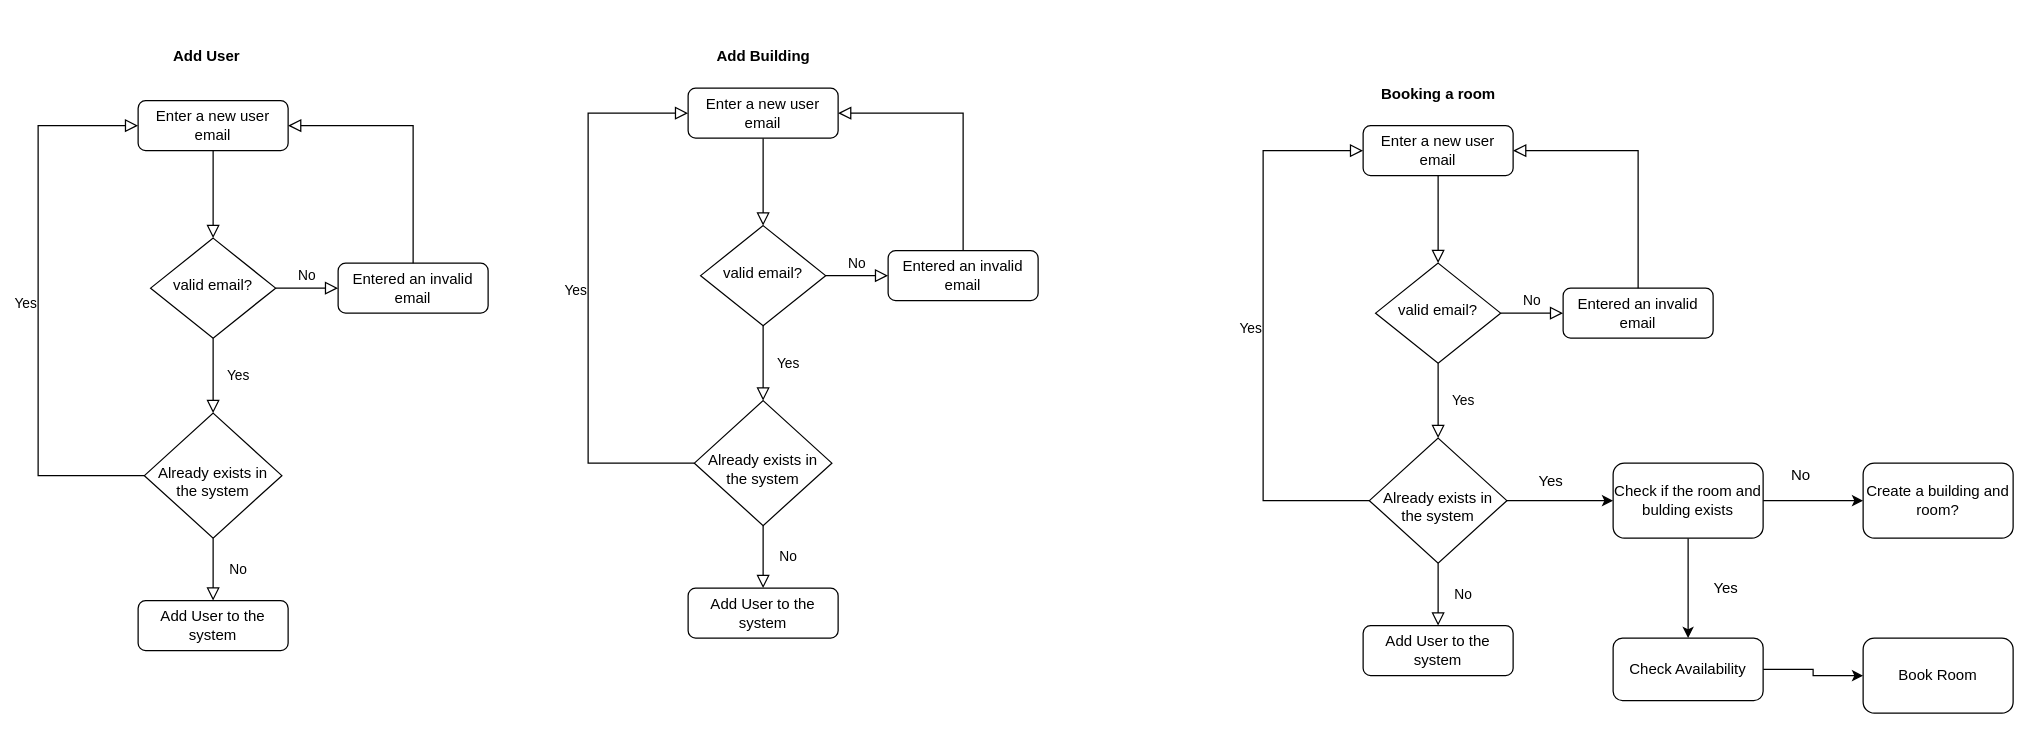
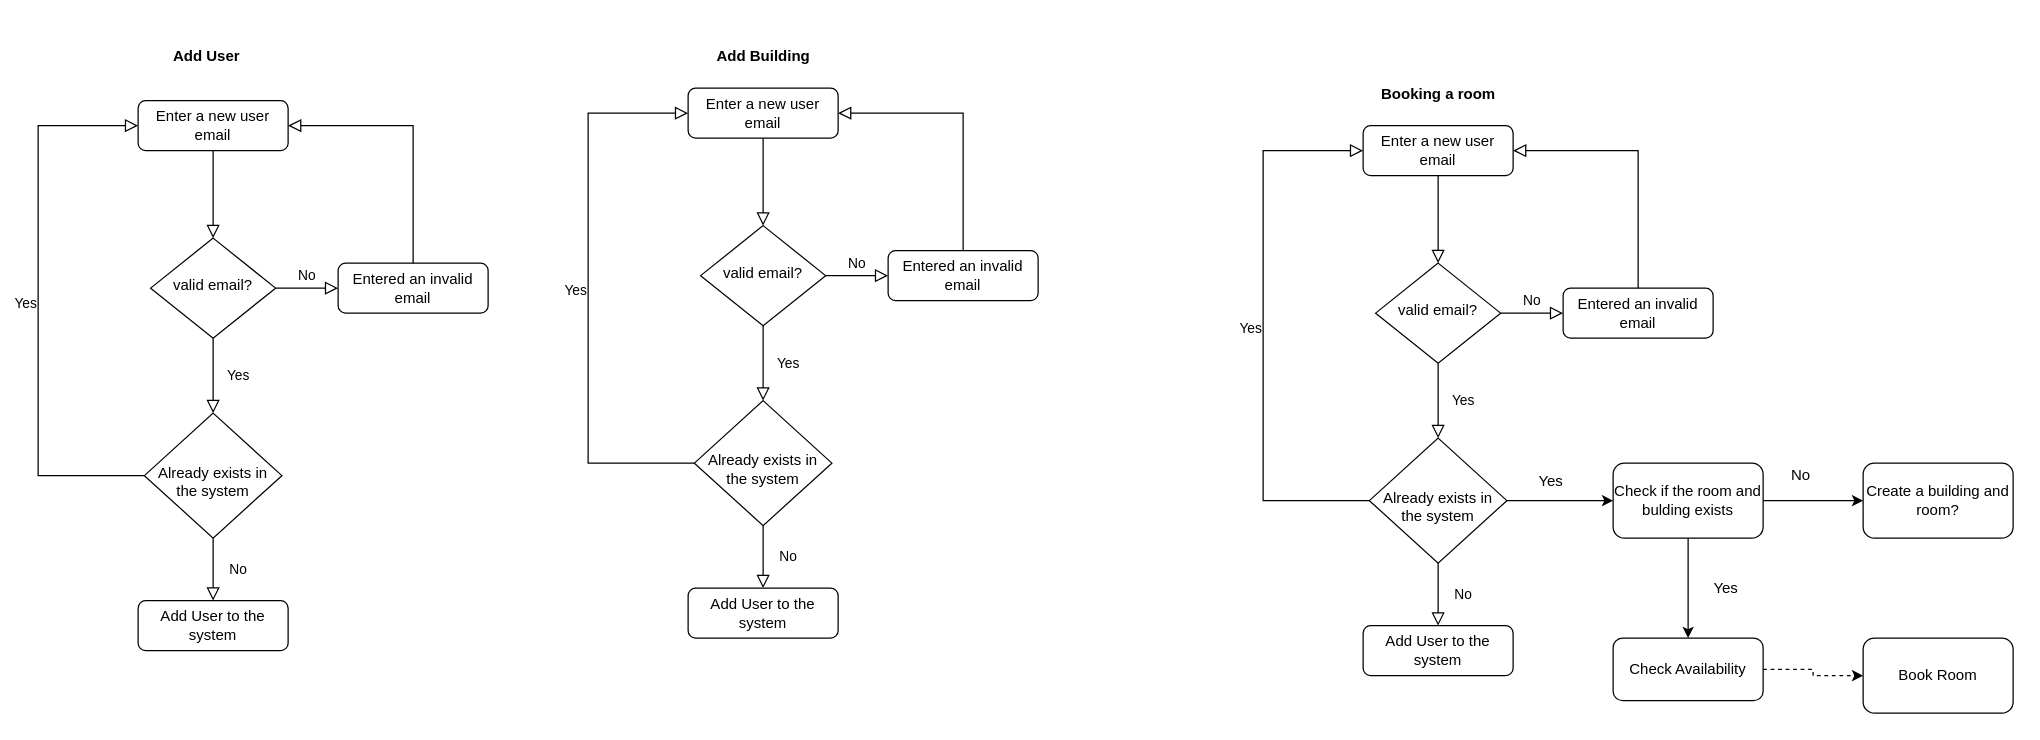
edge "Check Availability" -> "Book Room": style solid -> dashed
